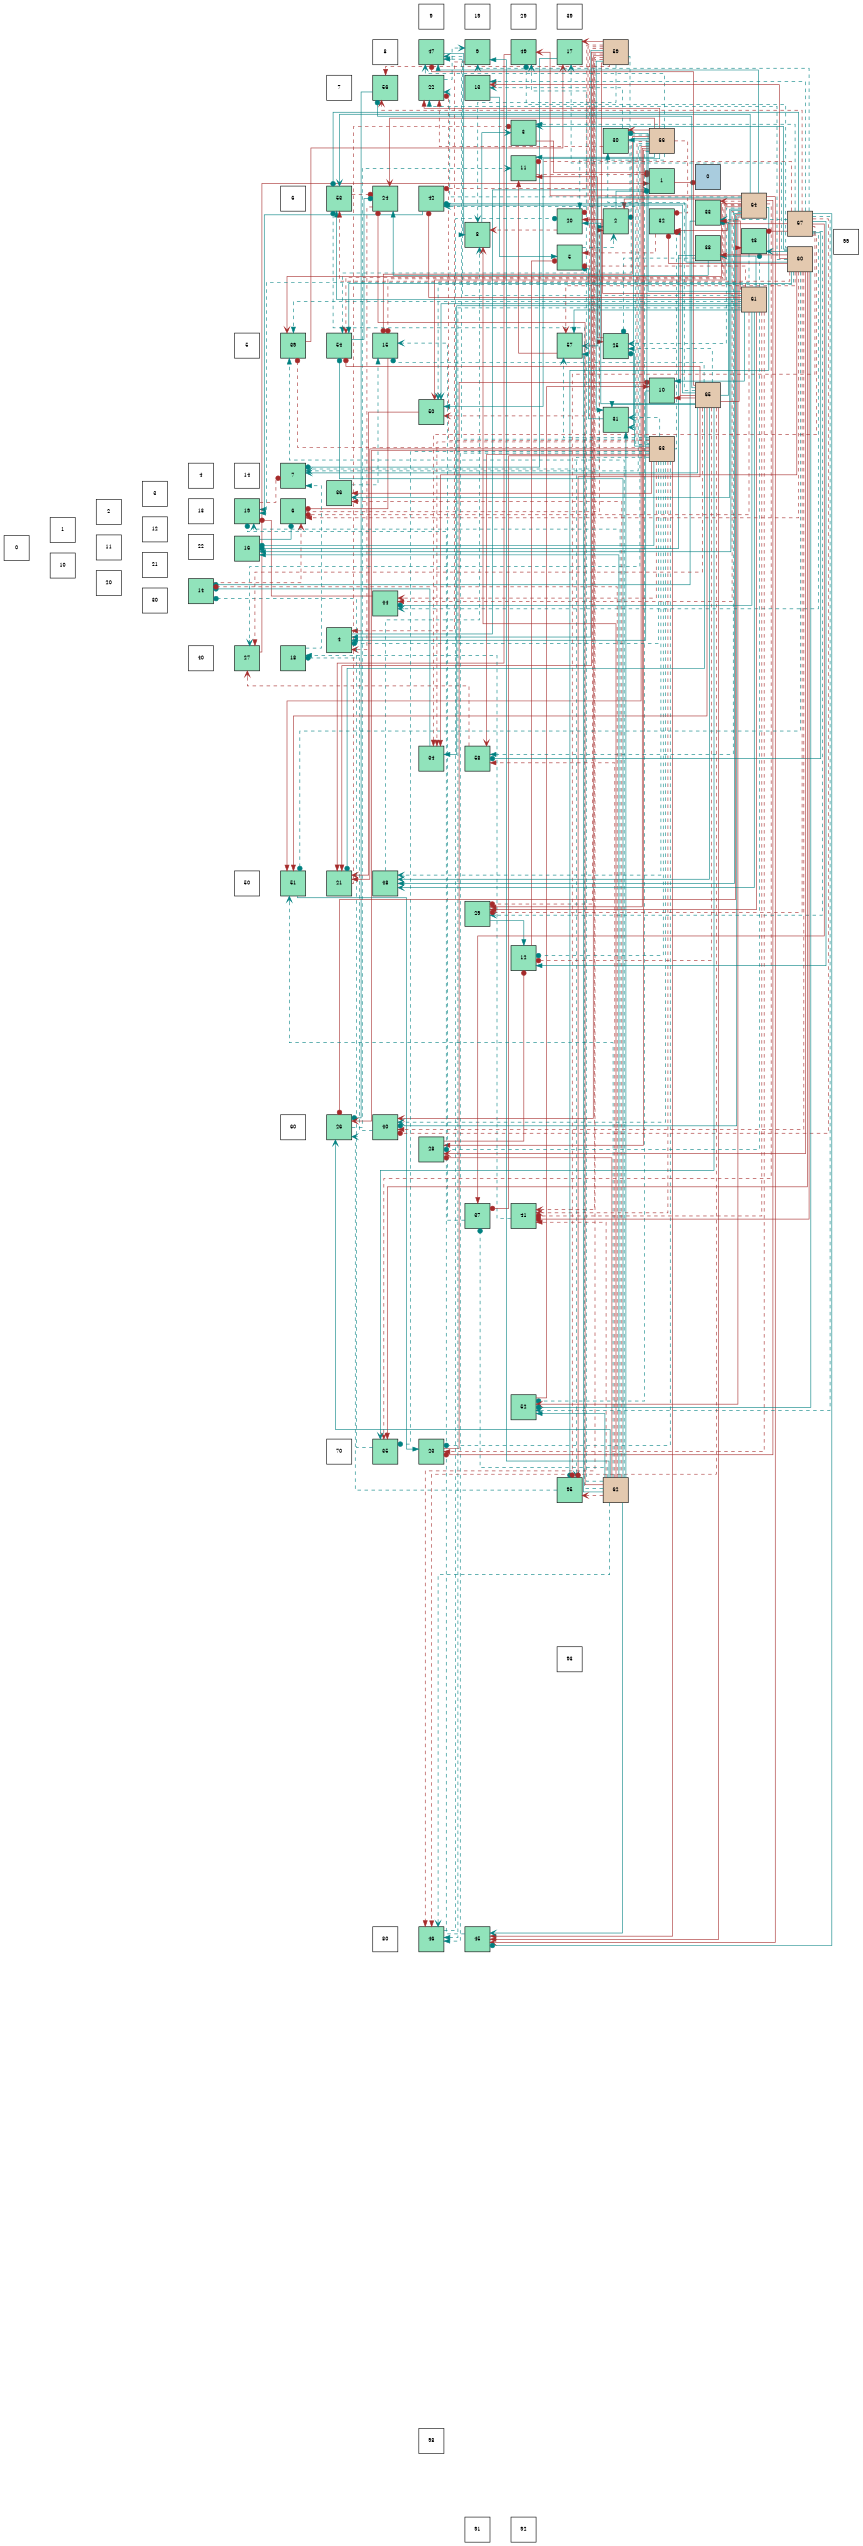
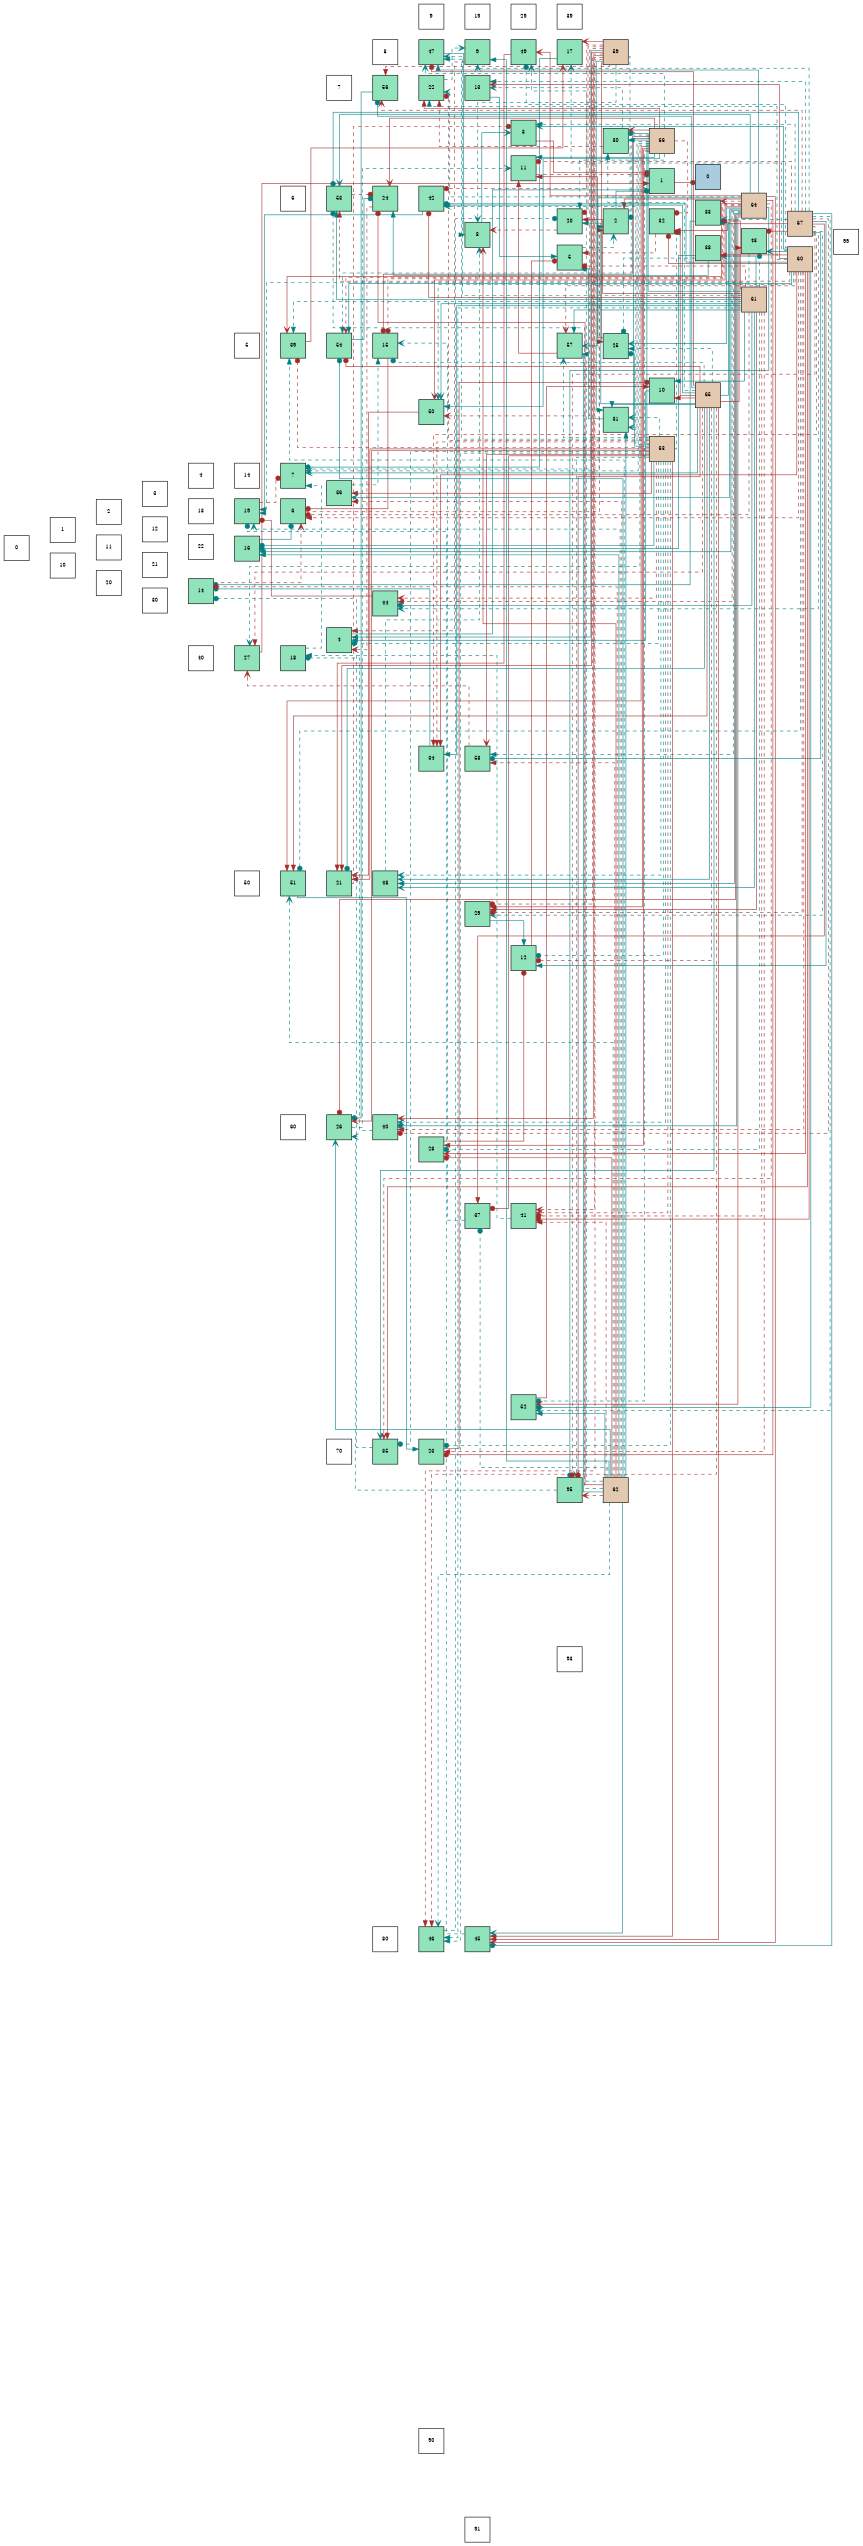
edge "64" -> "25": style dashed -> solid
node "98": label "98" -> "90"
node "92": removed
